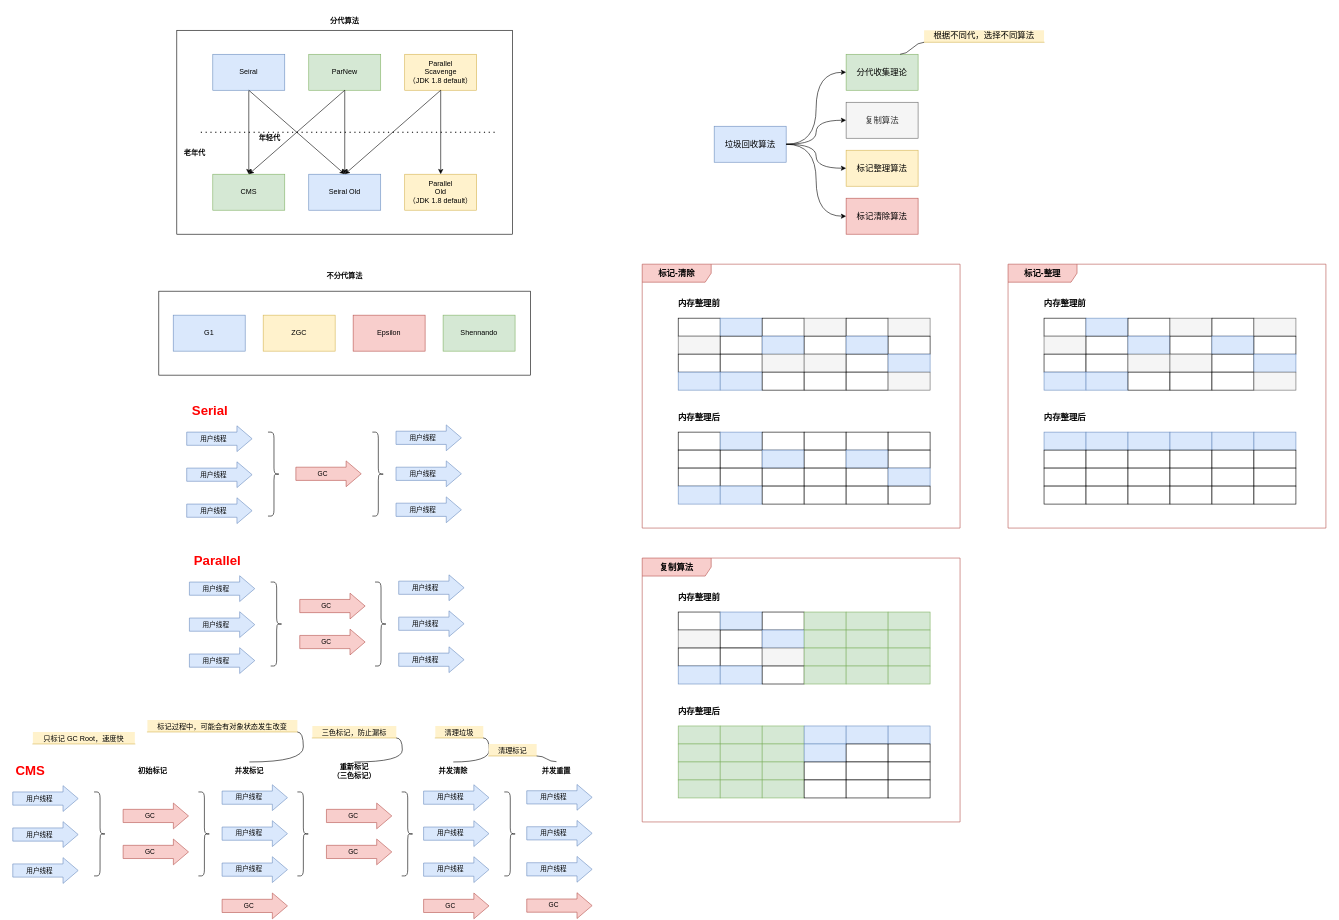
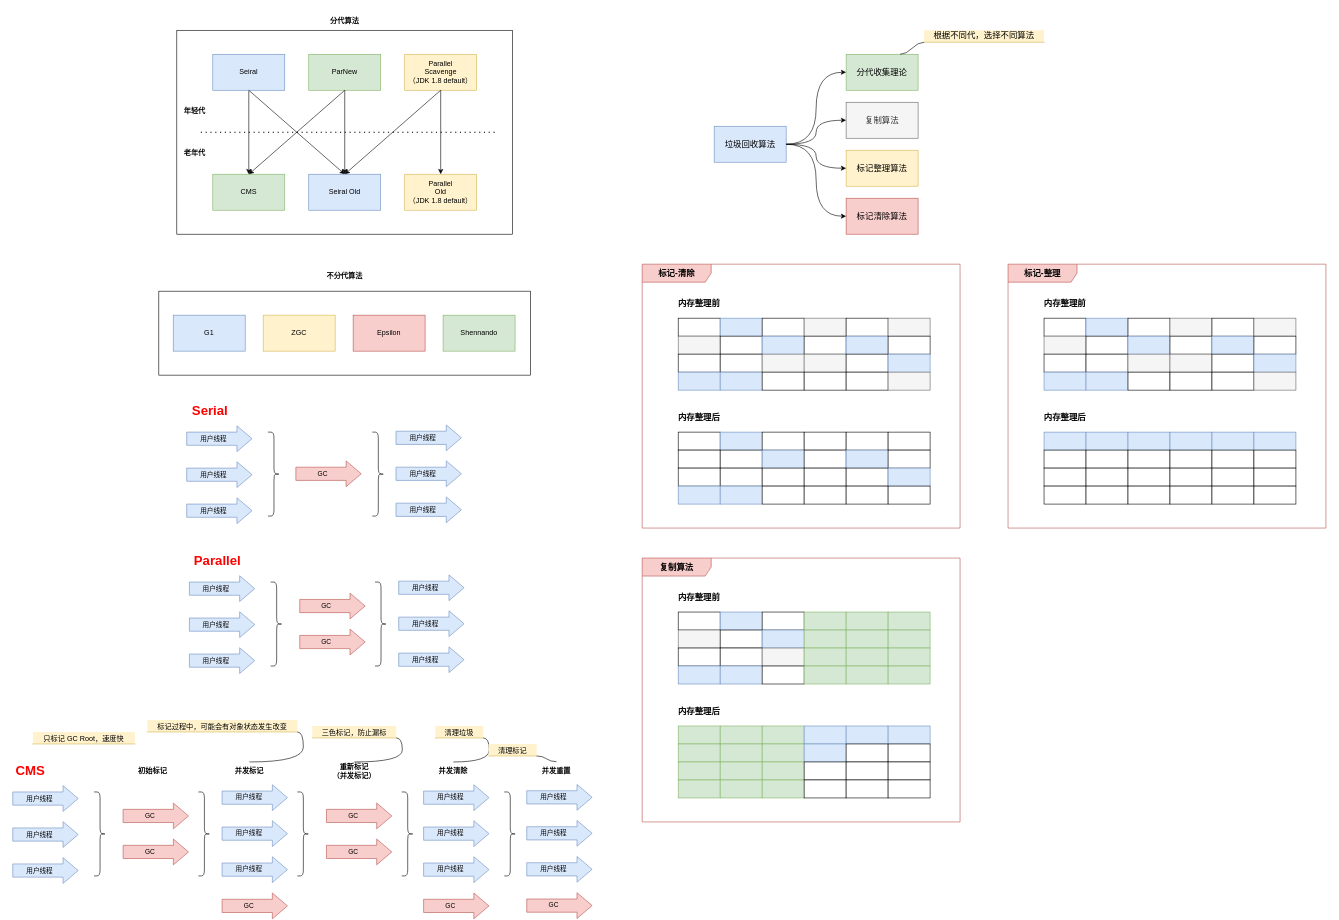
node "年轻代": moved (270, 138) -> (195, 111)
node "重新标记 （三色标记）": label "重新标记 （三色标记）" -> "重新标记 （并发标记）"
